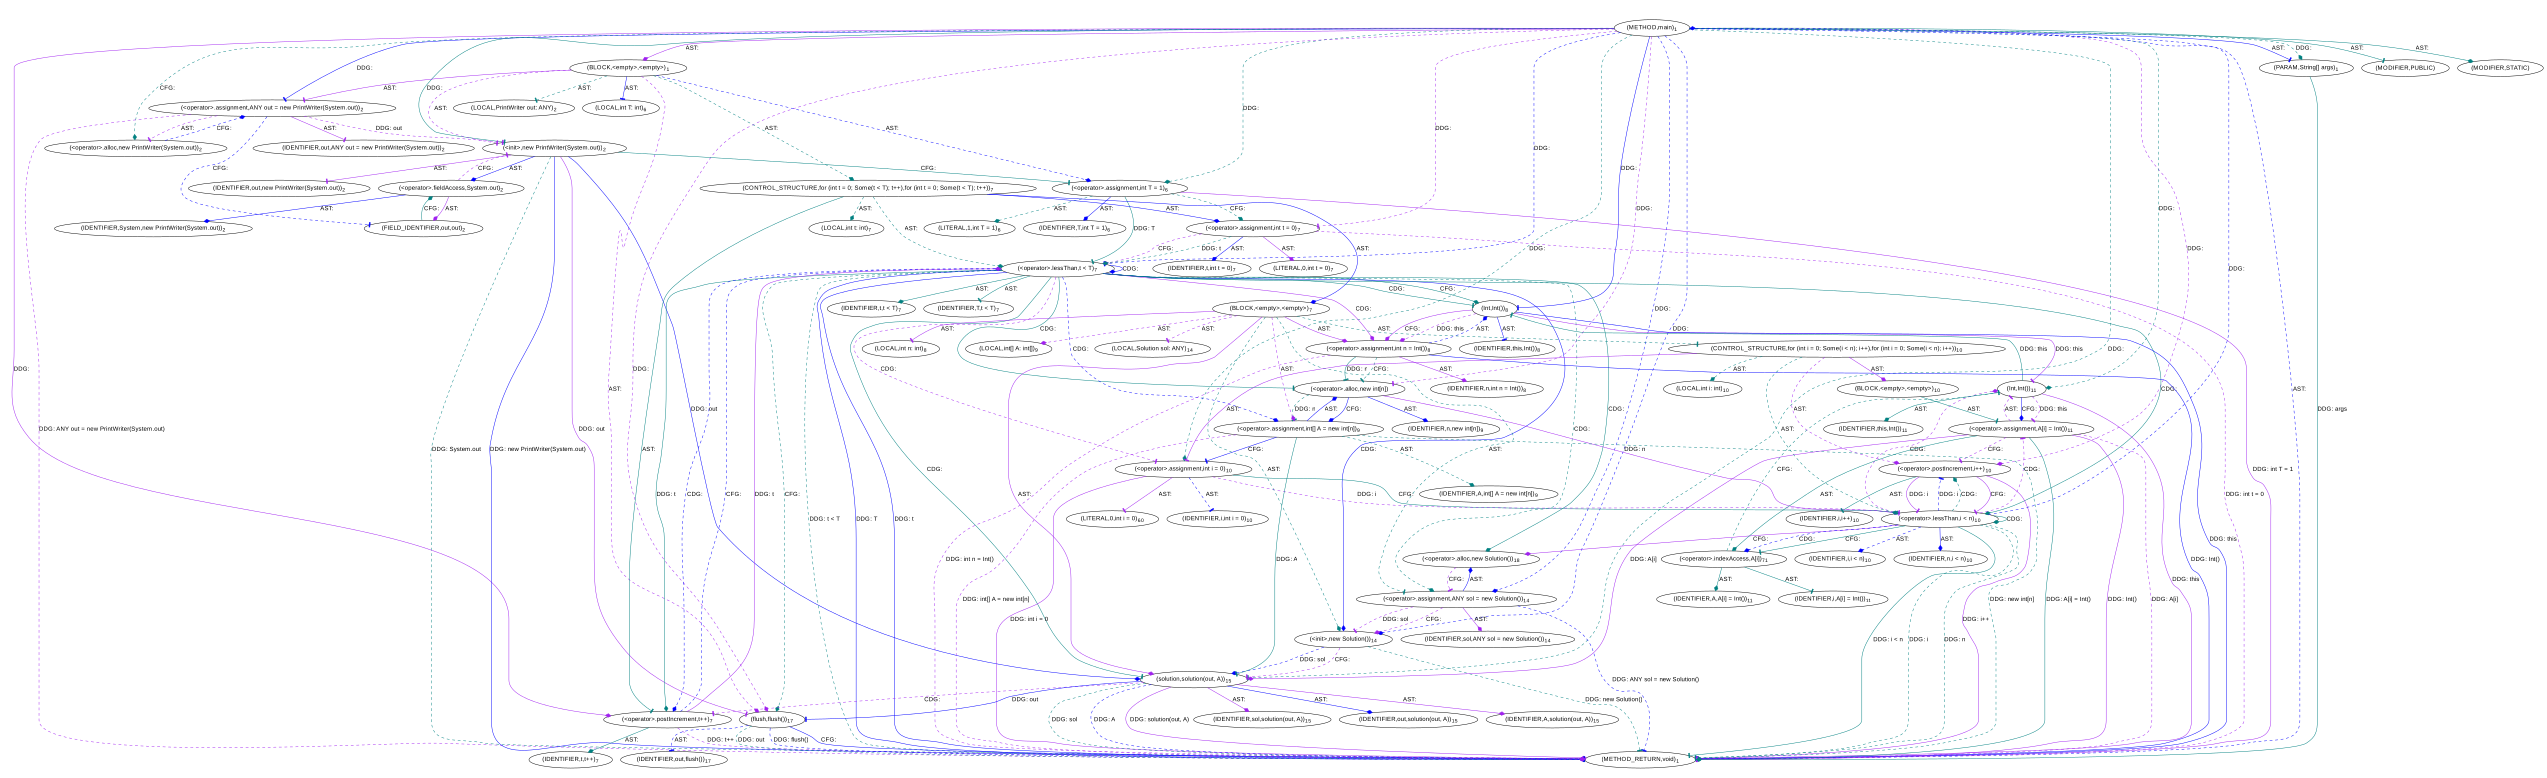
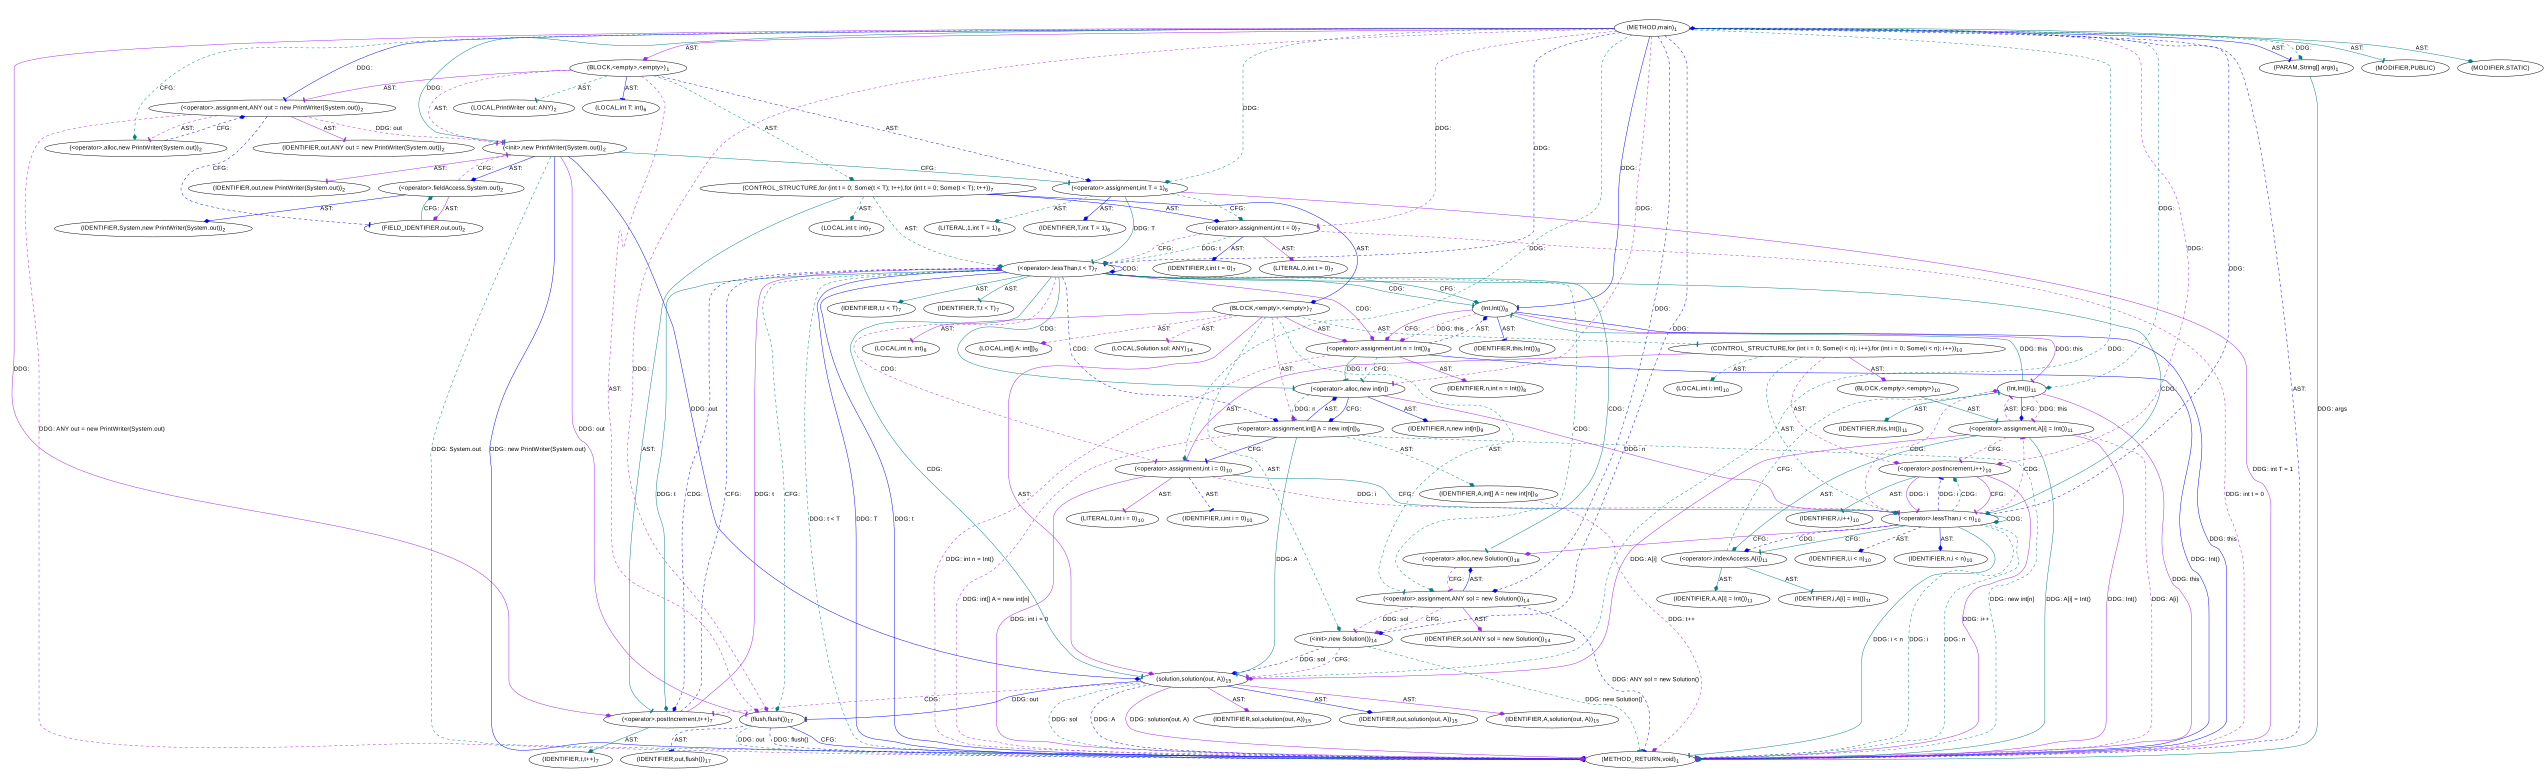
edge "(<operator>.lessThan,t < T)" -> "(<operator>.alloc,new Solution())": arrowhead diamond -> tee
edge "(<operator>.lessThan,t < T)" -> "(<init>,new Solution())": removed, label "CDG:"
node "(LITERAL,0,int i = 0)": text "60" -> "10"
node "(<operator>.indexAccess,A[i])": text "71" -> "11"
edge "(<operator>.postIncrement,t++)" -> "(METHOD_RETURN,void)": now "(IDENTIFIER,A,int[] A = new int[n])" -> "(METHOD_RETURN,void)"
